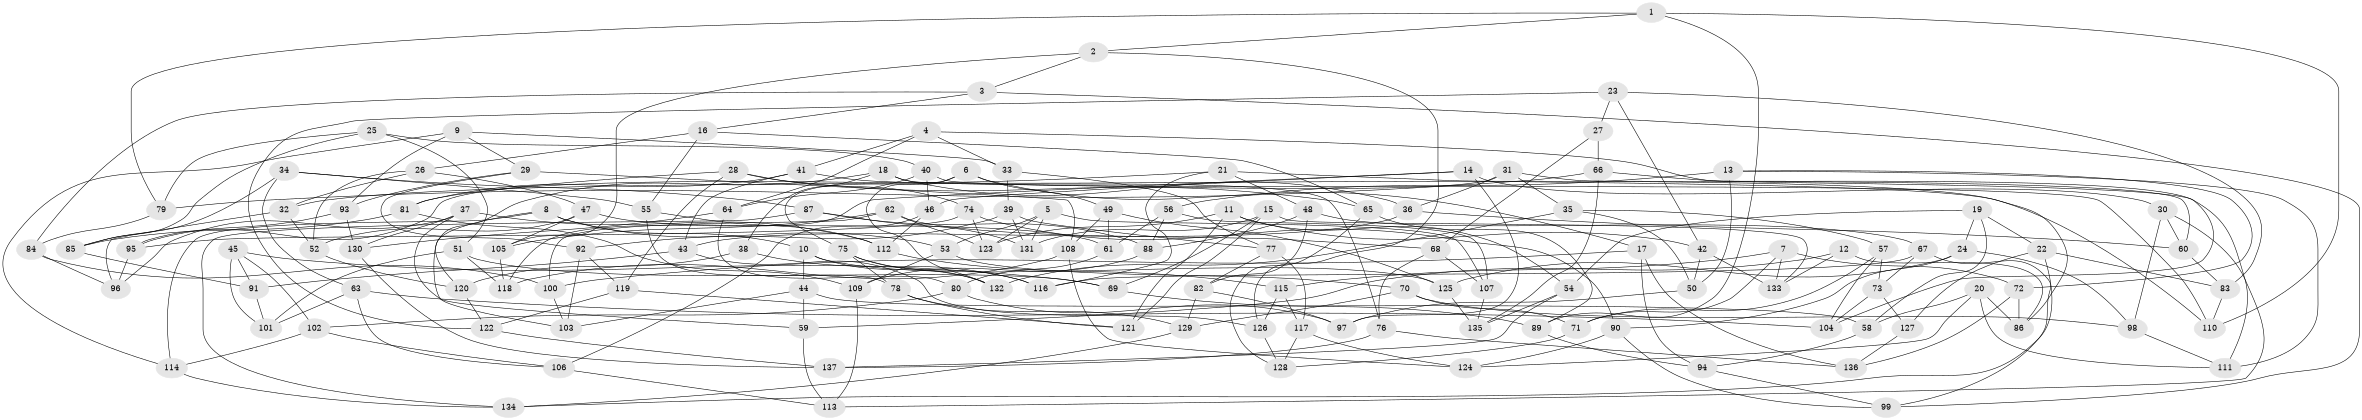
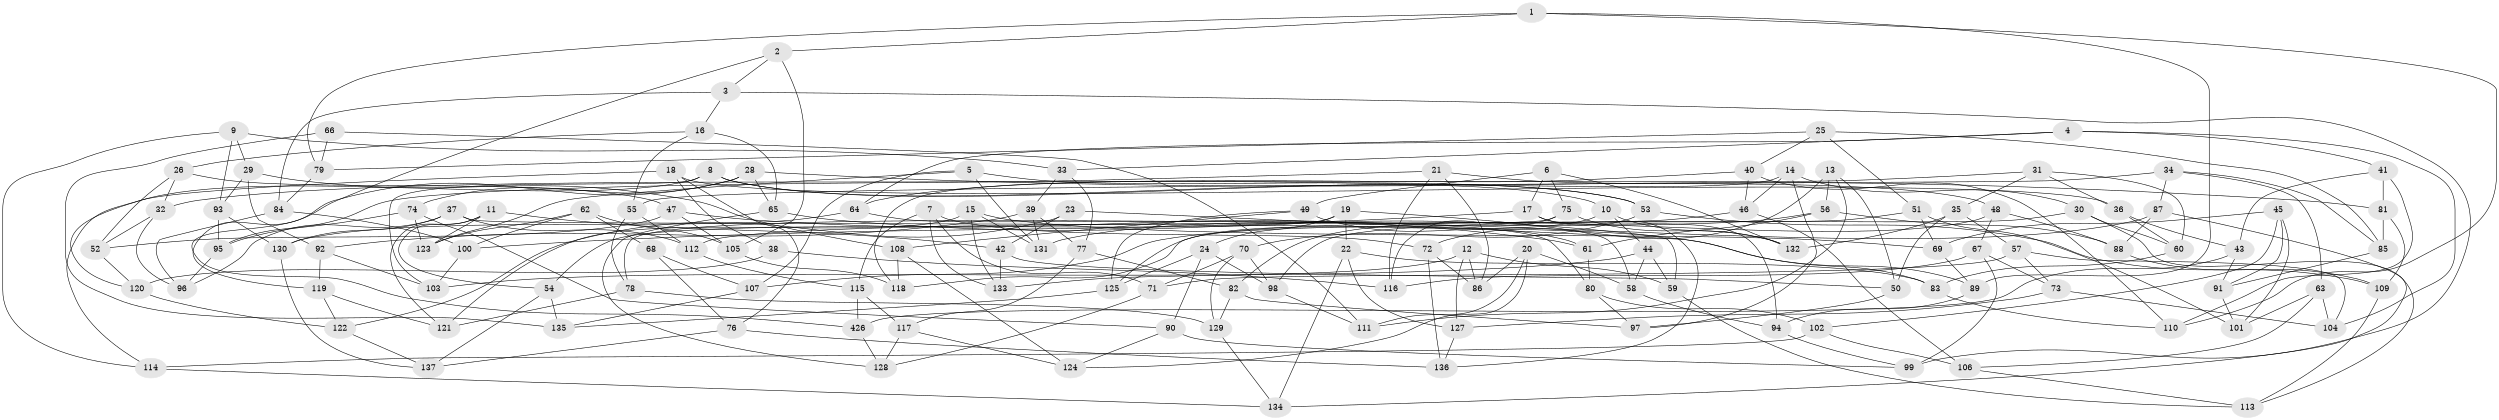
node "27": removed
edge "12" -- "127": added
node "126": label "126" -> "426"
